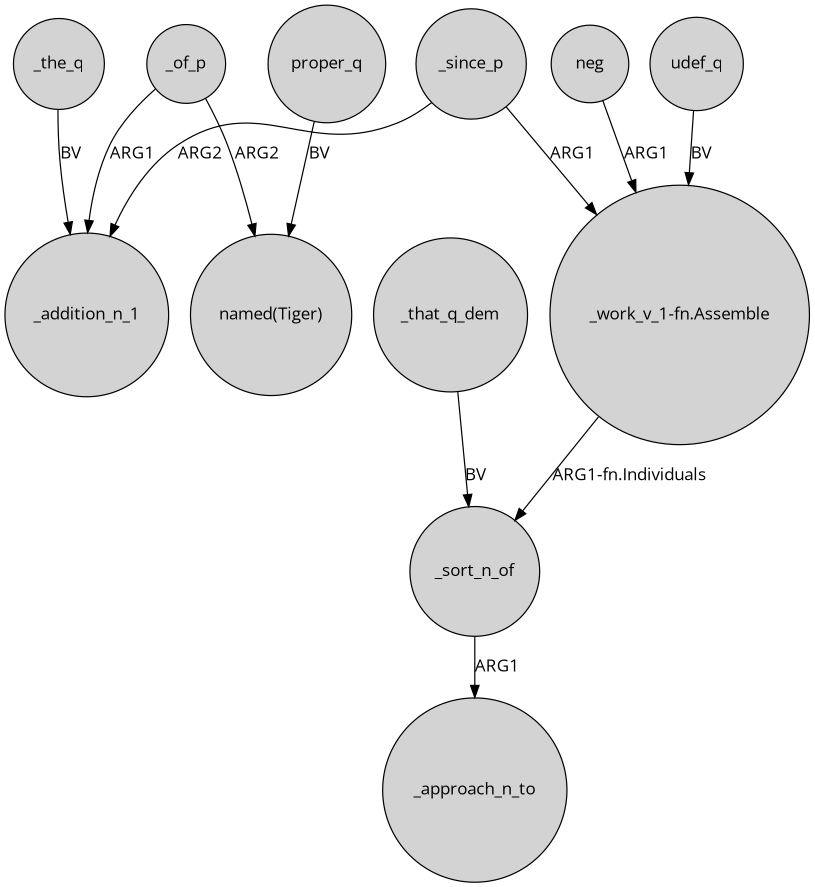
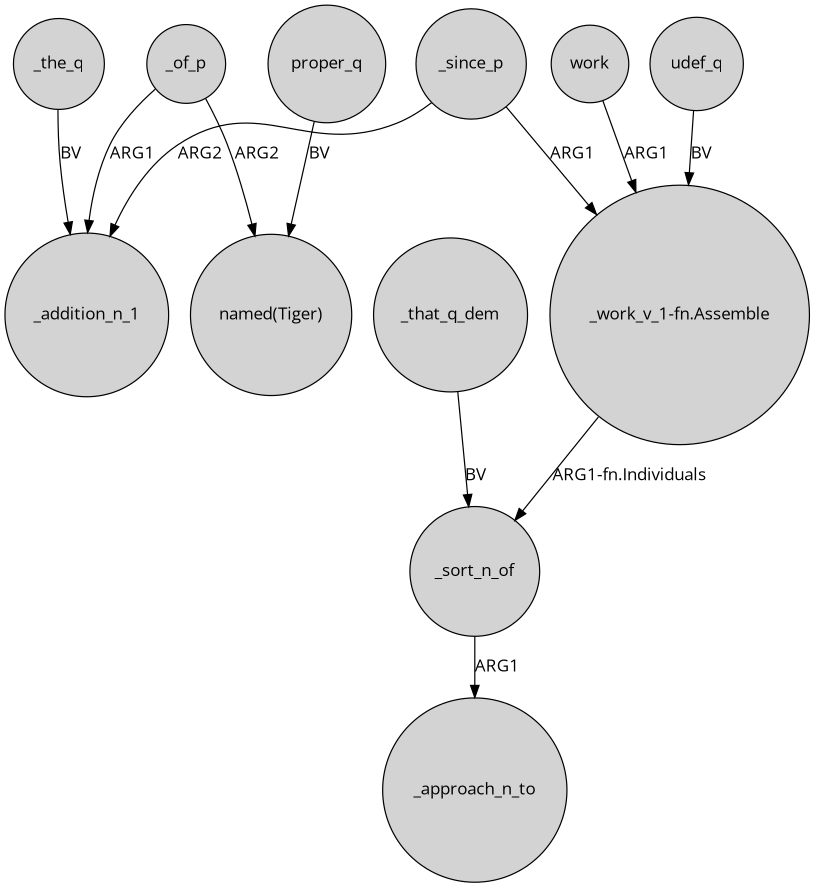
node "neg": label "neg" -> "work"
